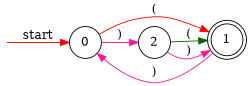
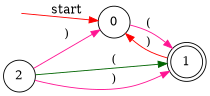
edge "0" -> "1": color red -> deeppink
edge "0" -> "2": reversed
edge "1" -> "0": color deeppink -> red
